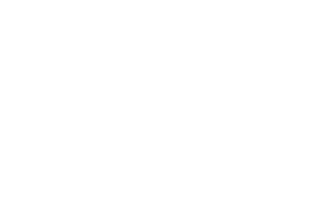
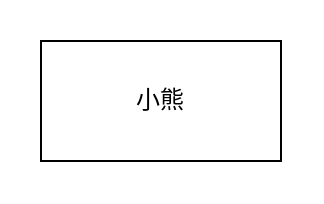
node "小熊": added
